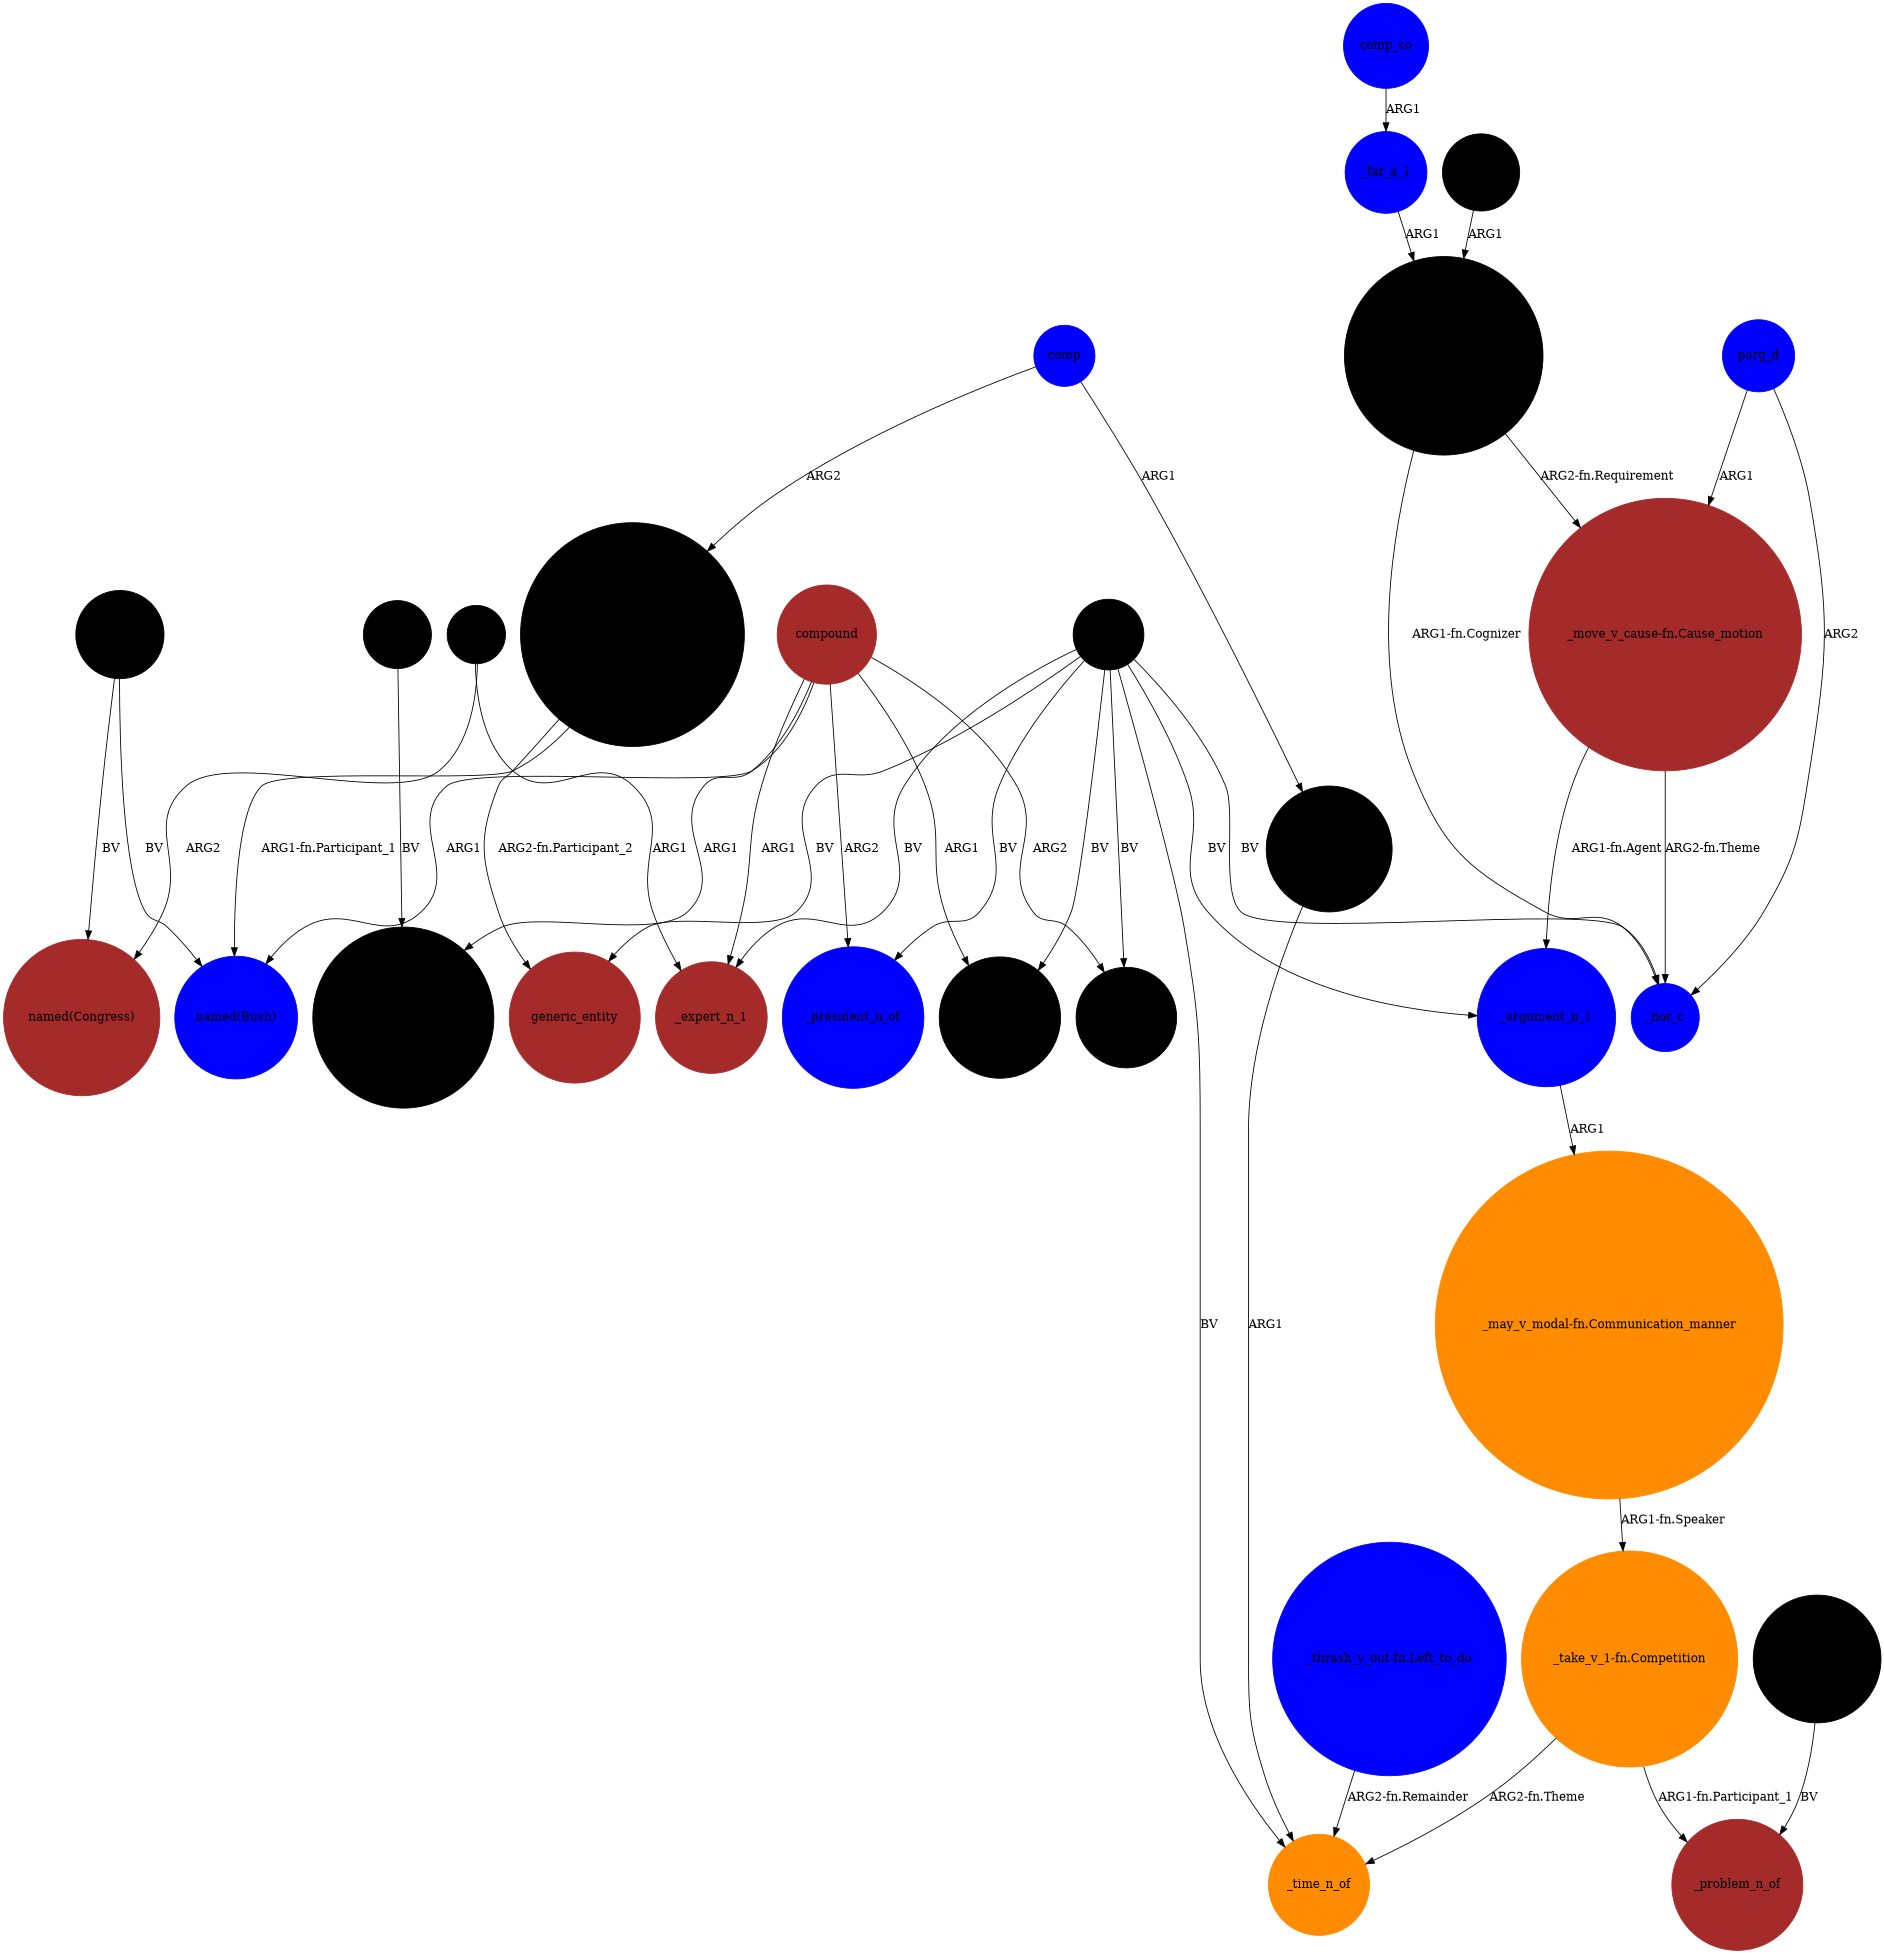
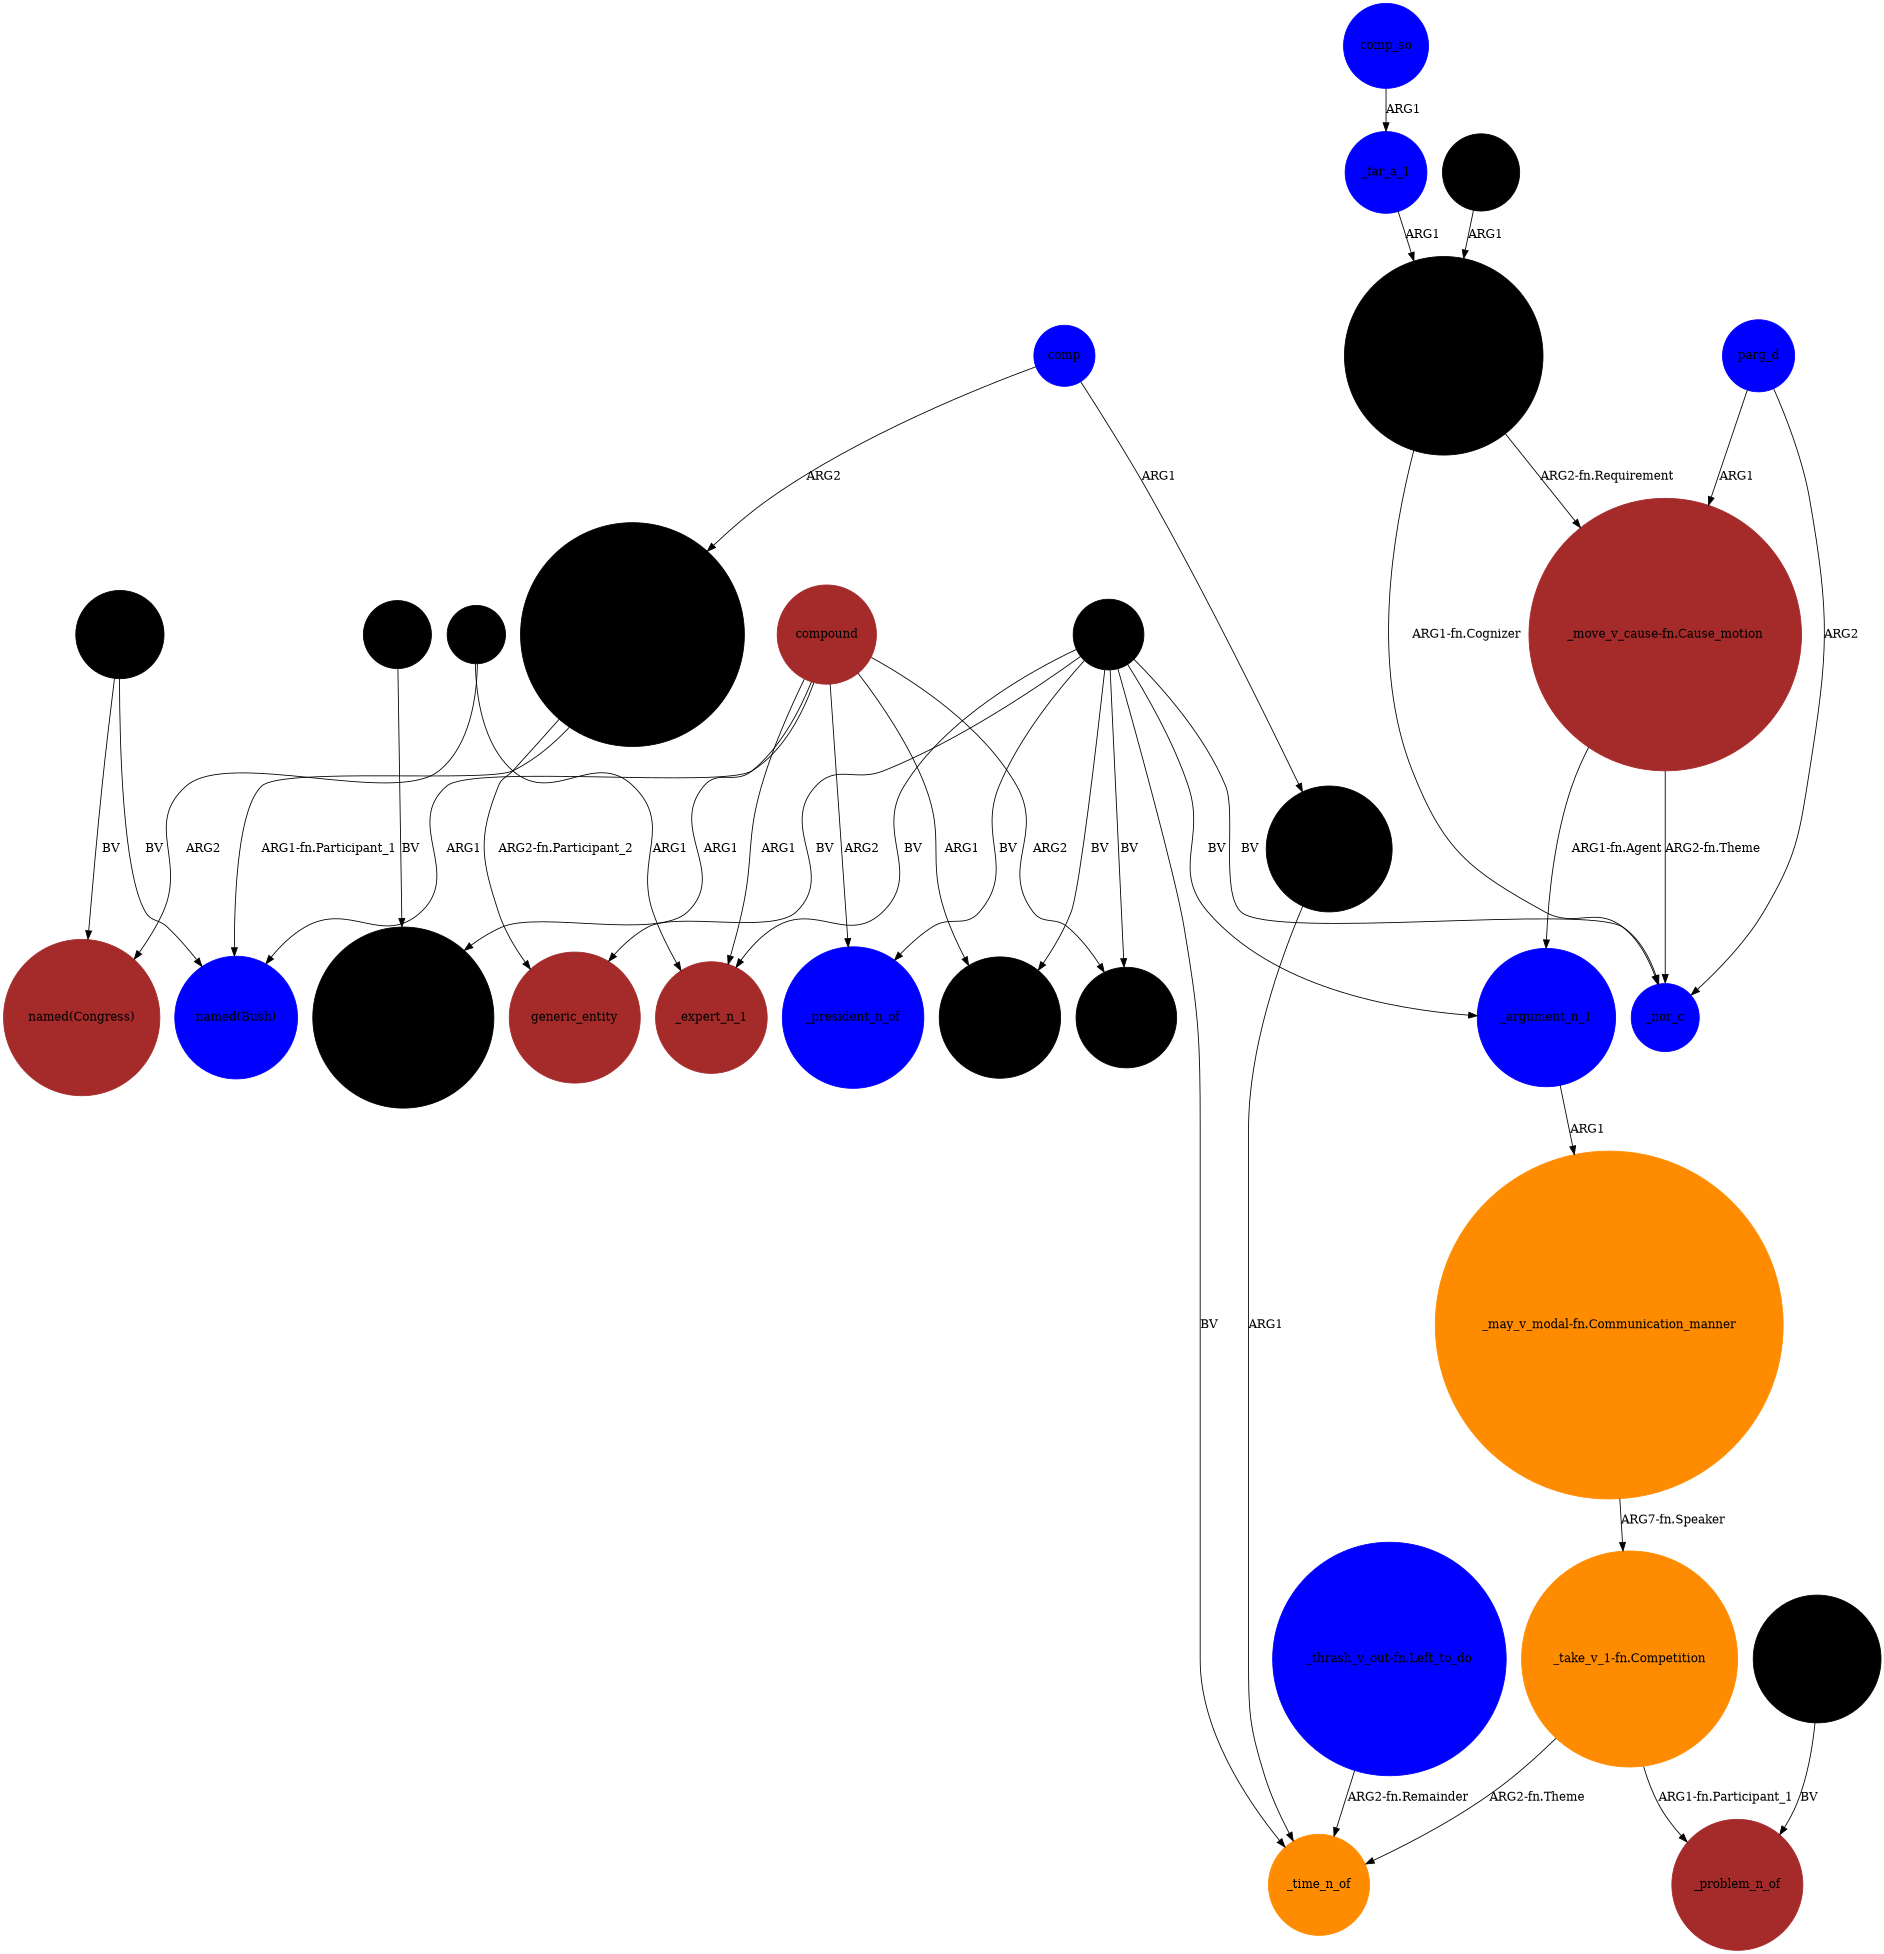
edge "_may_v_modal-fn.Communication_manner" -> "_take_v_1-fn.Competition": label "ARG1-fn.Speaker" -> "ARG7-fn.Speaker"
